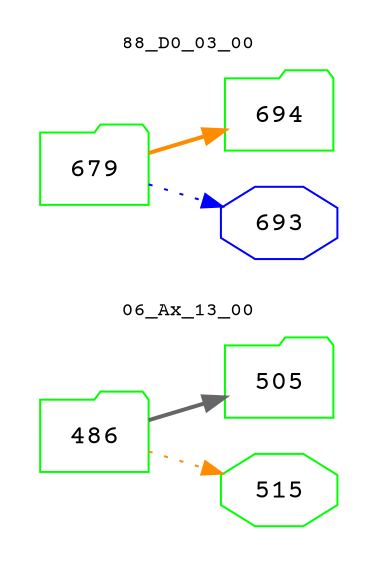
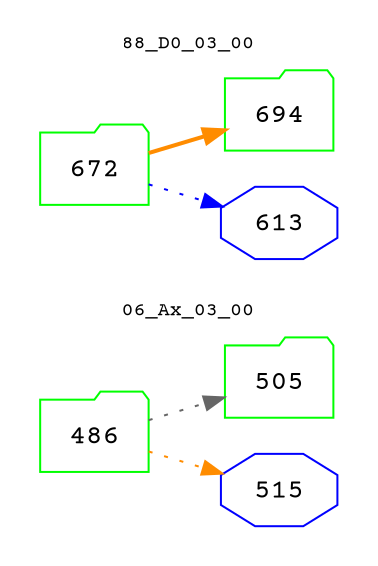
node "679": label "679" -> "672"
node "693": label "693" -> "613"
cluster "06_Ax_13_00": label "06_Ax_13_00" -> "06_Ax_03_00"
edge "486" -> "505": style bold -> dotted
node "515": color green -> blue
